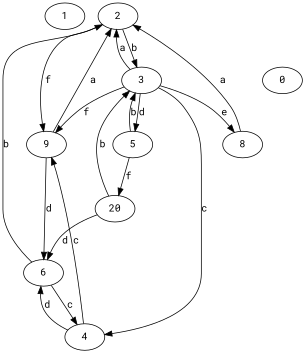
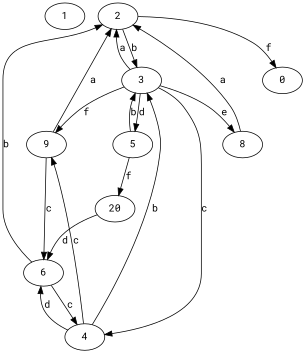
edge "2" -> "9": now "2" -> "0"
edge "20" -> "3": now "4" -> "3"
edge "9" -> "6": label "d" -> "c"
